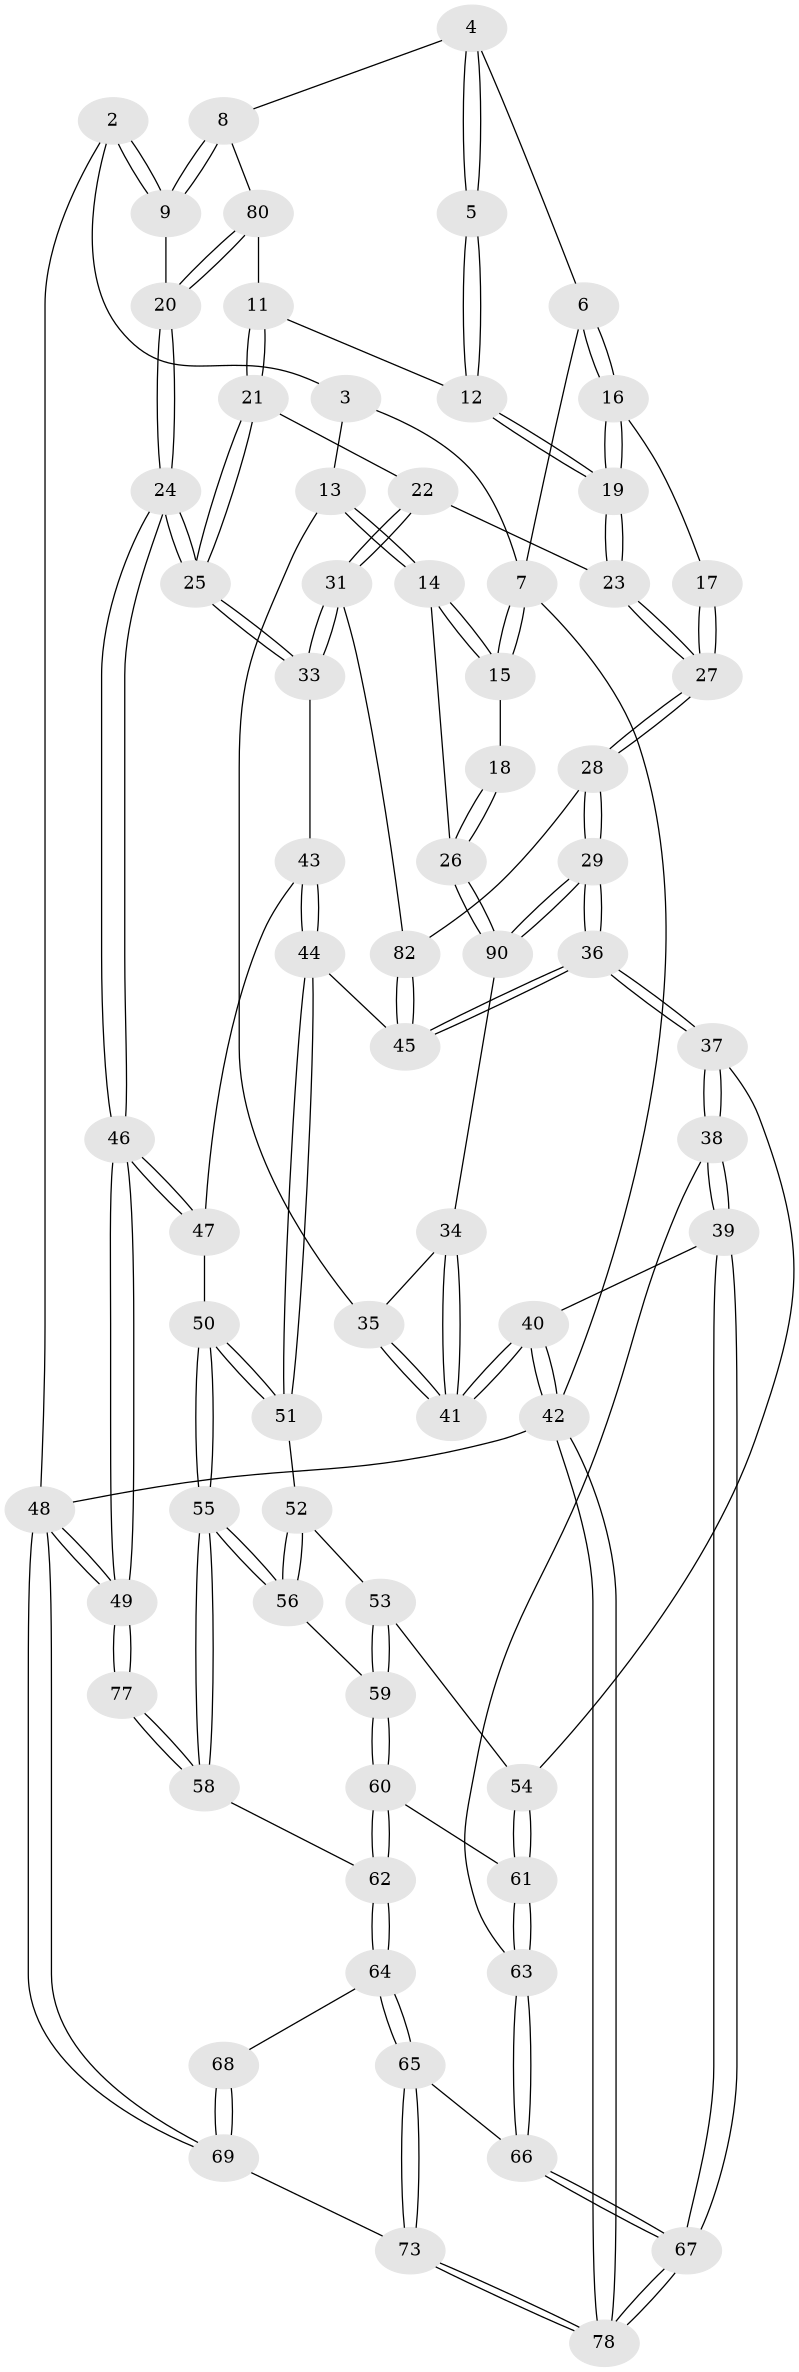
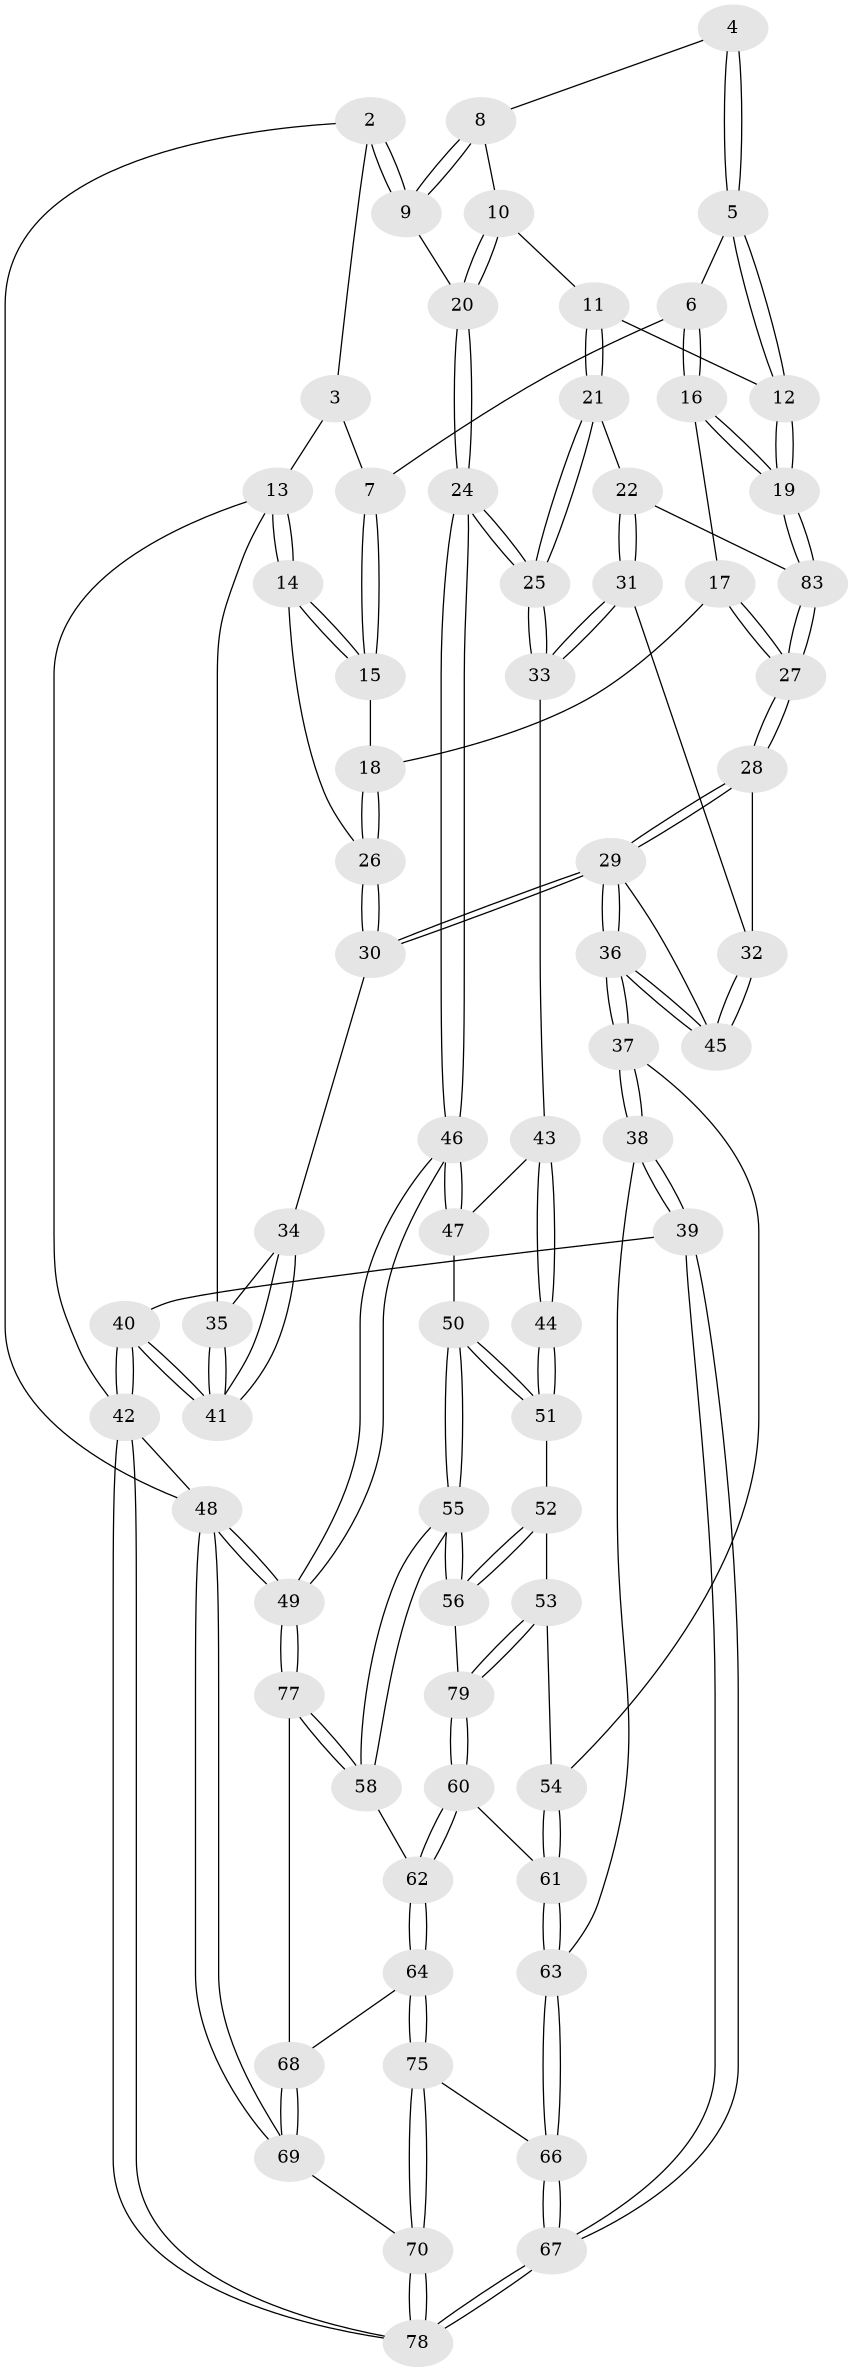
edge "4" -- "6": now "5" -- "6"
node "80": label "80" -> "10"
node "23": label "23" -> "83"
edge "17" -- "18": added
node "82": label "82" -> "32"
node "90": label "90" -> "30"
edge "7" -- "42": now "13" -- "42"
edge "44" -- "45": now "29" -- "45"
node "59": label "59" -> "79"
edge "77" -- "68": added
node "65": label "65" -> "75"
node "73": label "73" -> "70"
